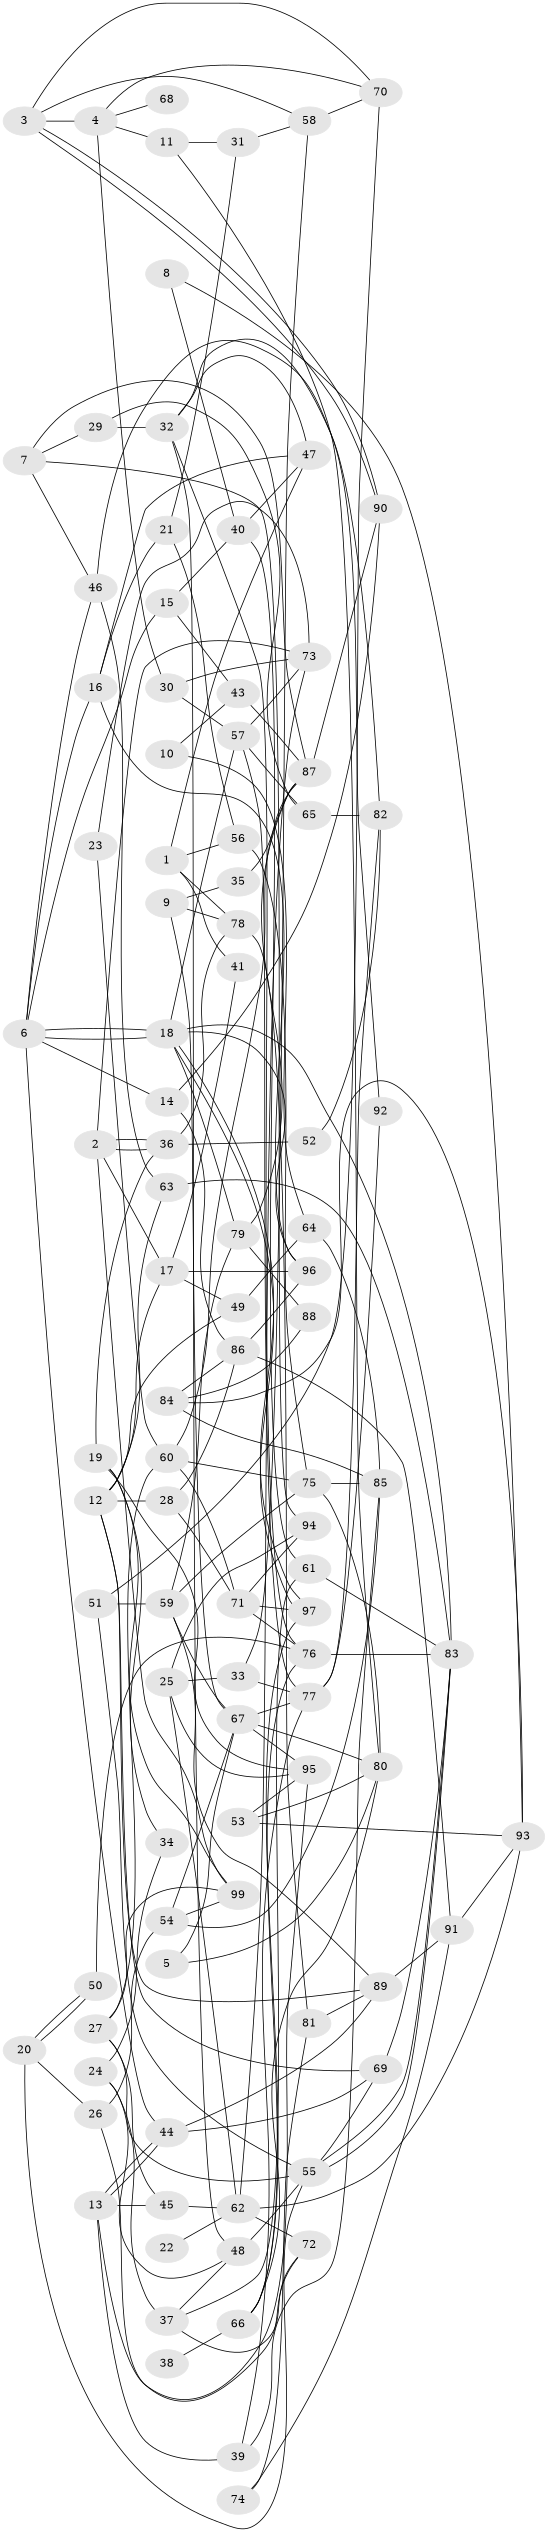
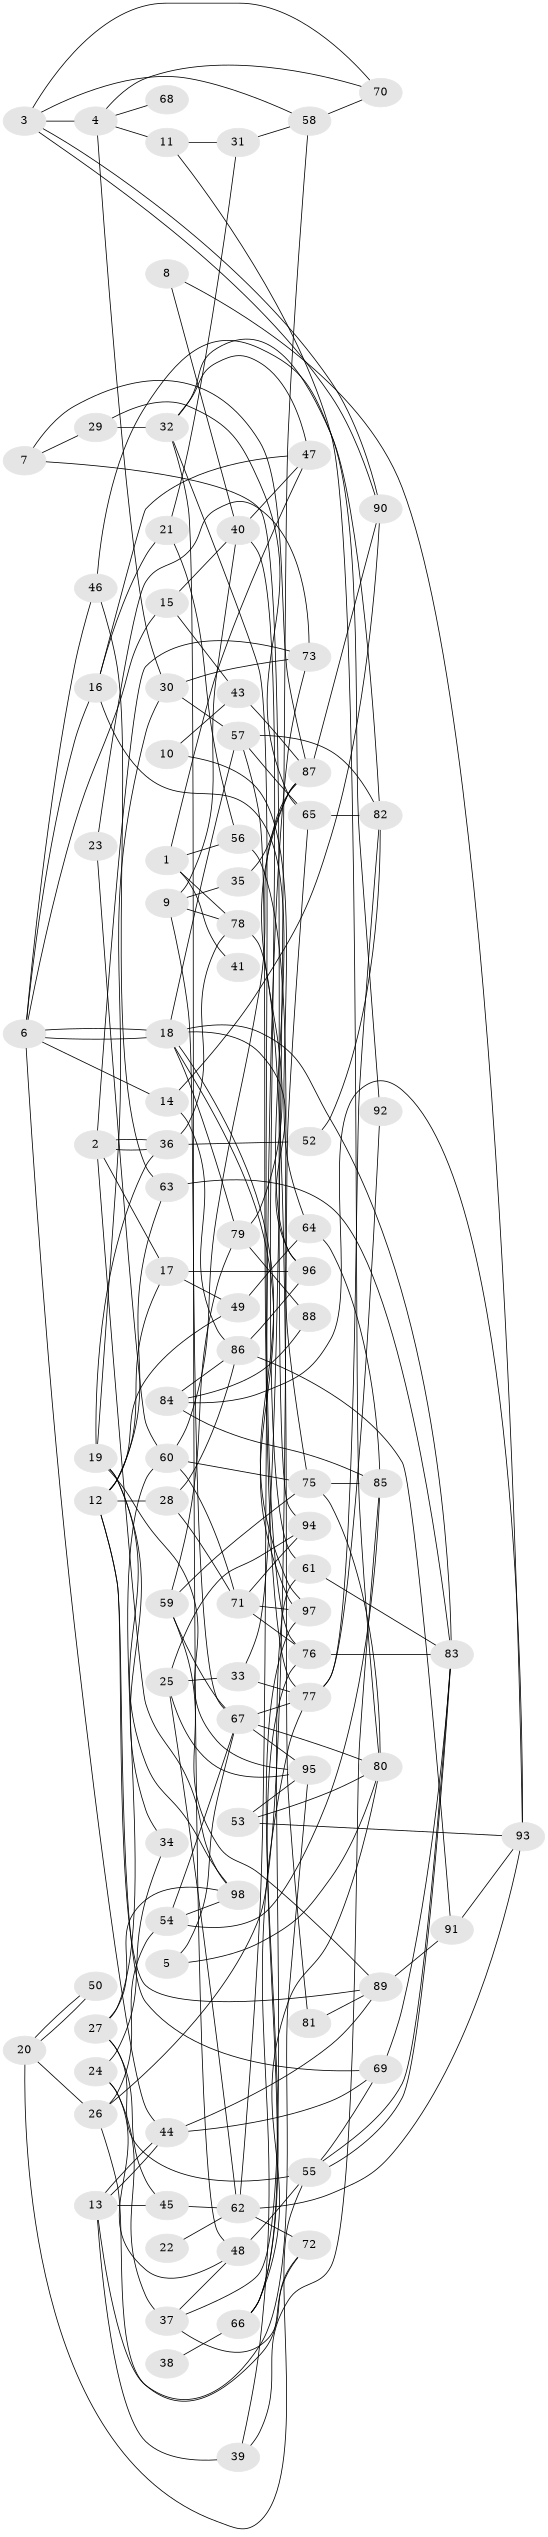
edge "7" -- "46": removed
edge "73" -- "57": now "82" -- "57"
edge "40" -- "9": added
edge "30" -- "19": added
edge "41" -- "17": removed
edge "65" -- "26": added
node "51": removed
edge "76" -- "50": removed
node "99": label "99" -> "98"
node "74": removed
